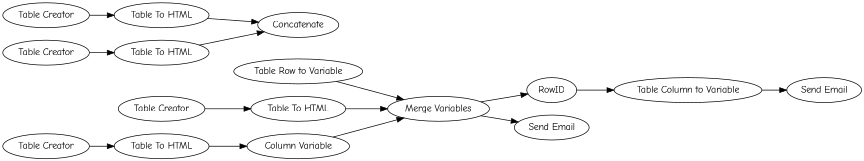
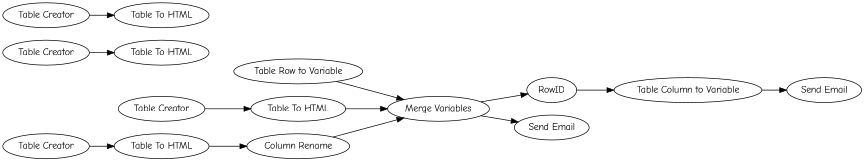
node "Concatenate": removed
node "Column Variable": label "Column Variable" -> "Column Rename"
